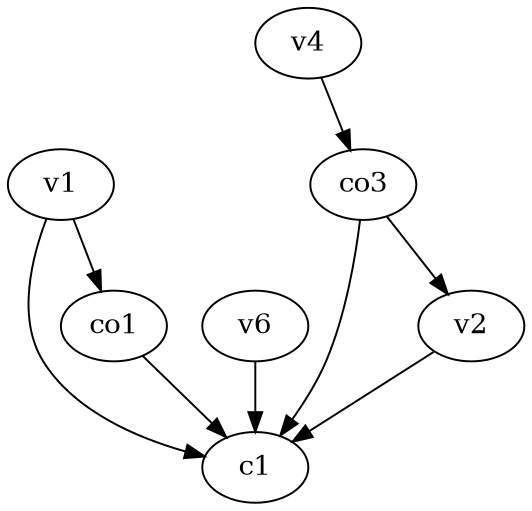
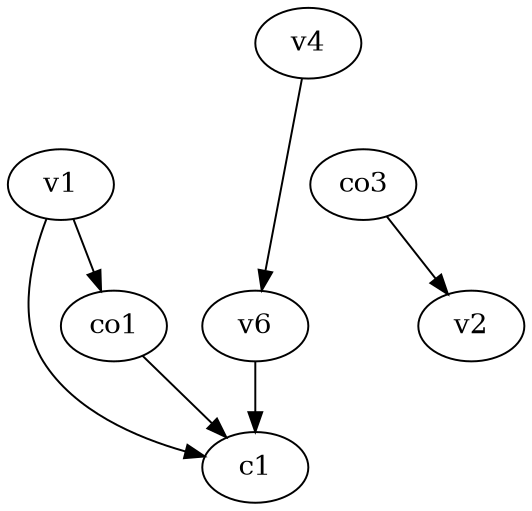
edge "v4" -> "co3": now "v4" -> "v6"
edge "co3" -> "c1": removed
edge "v2" -> "c1": removed
